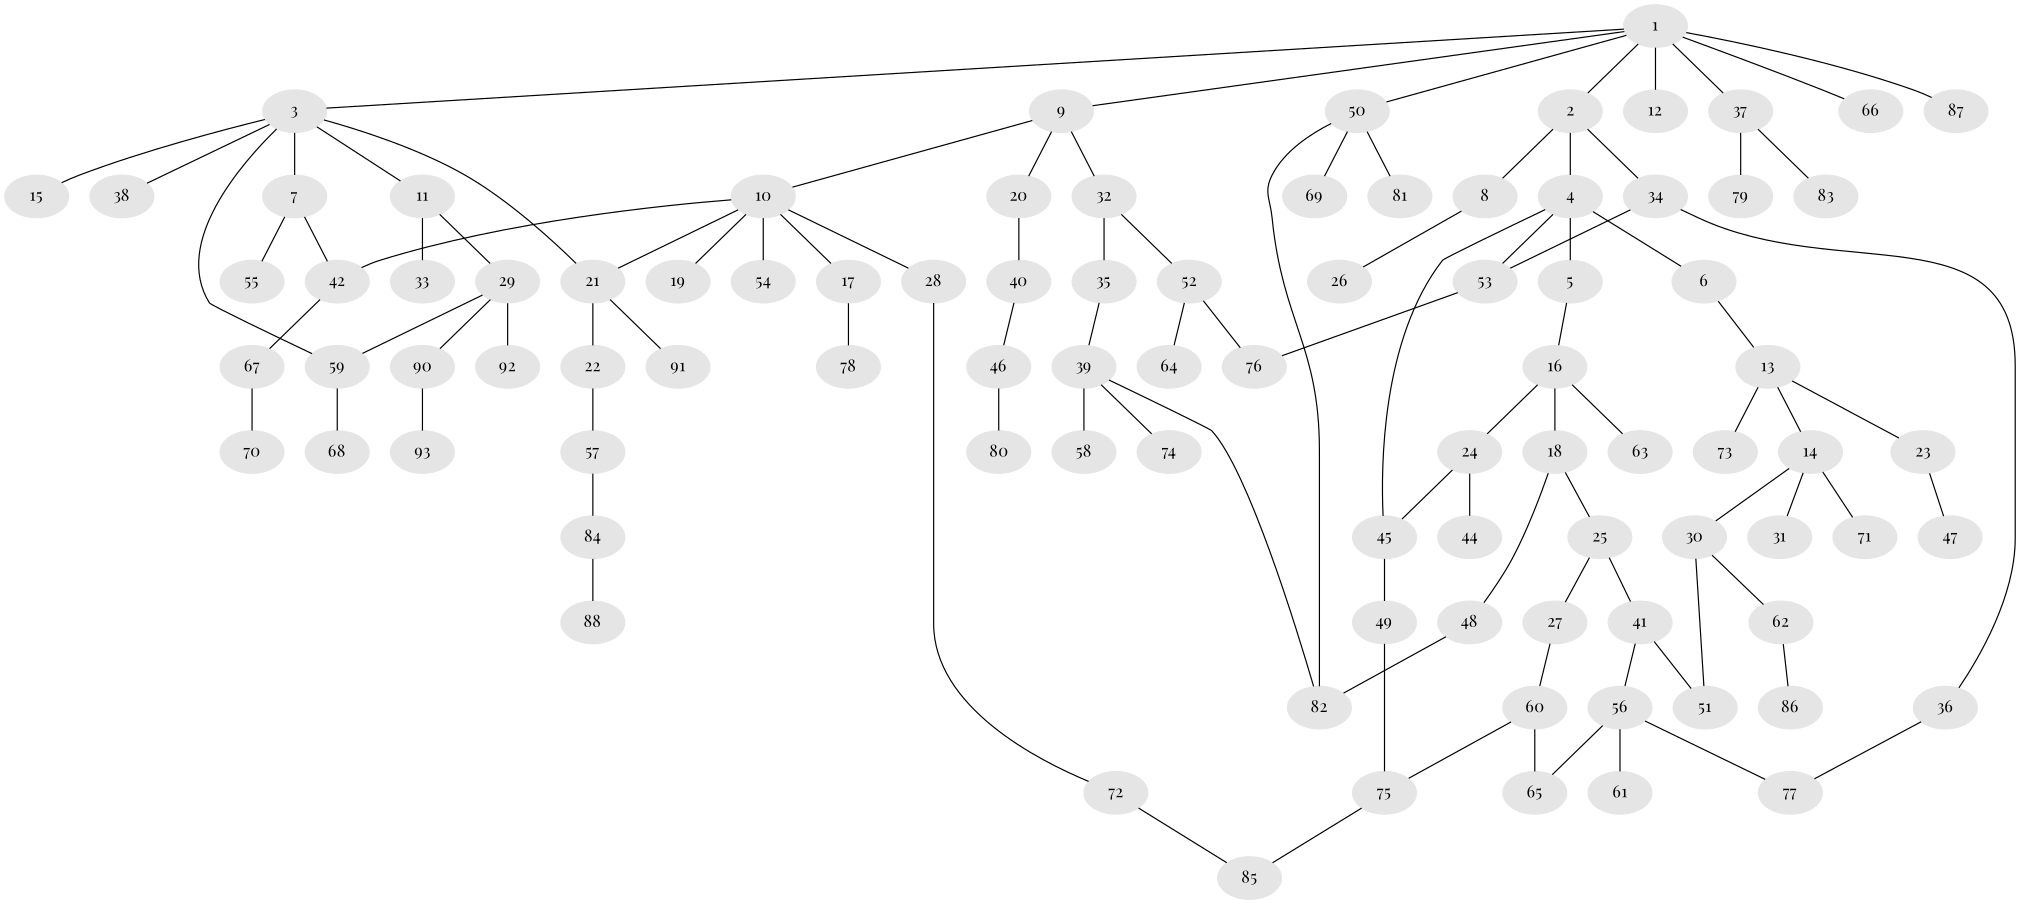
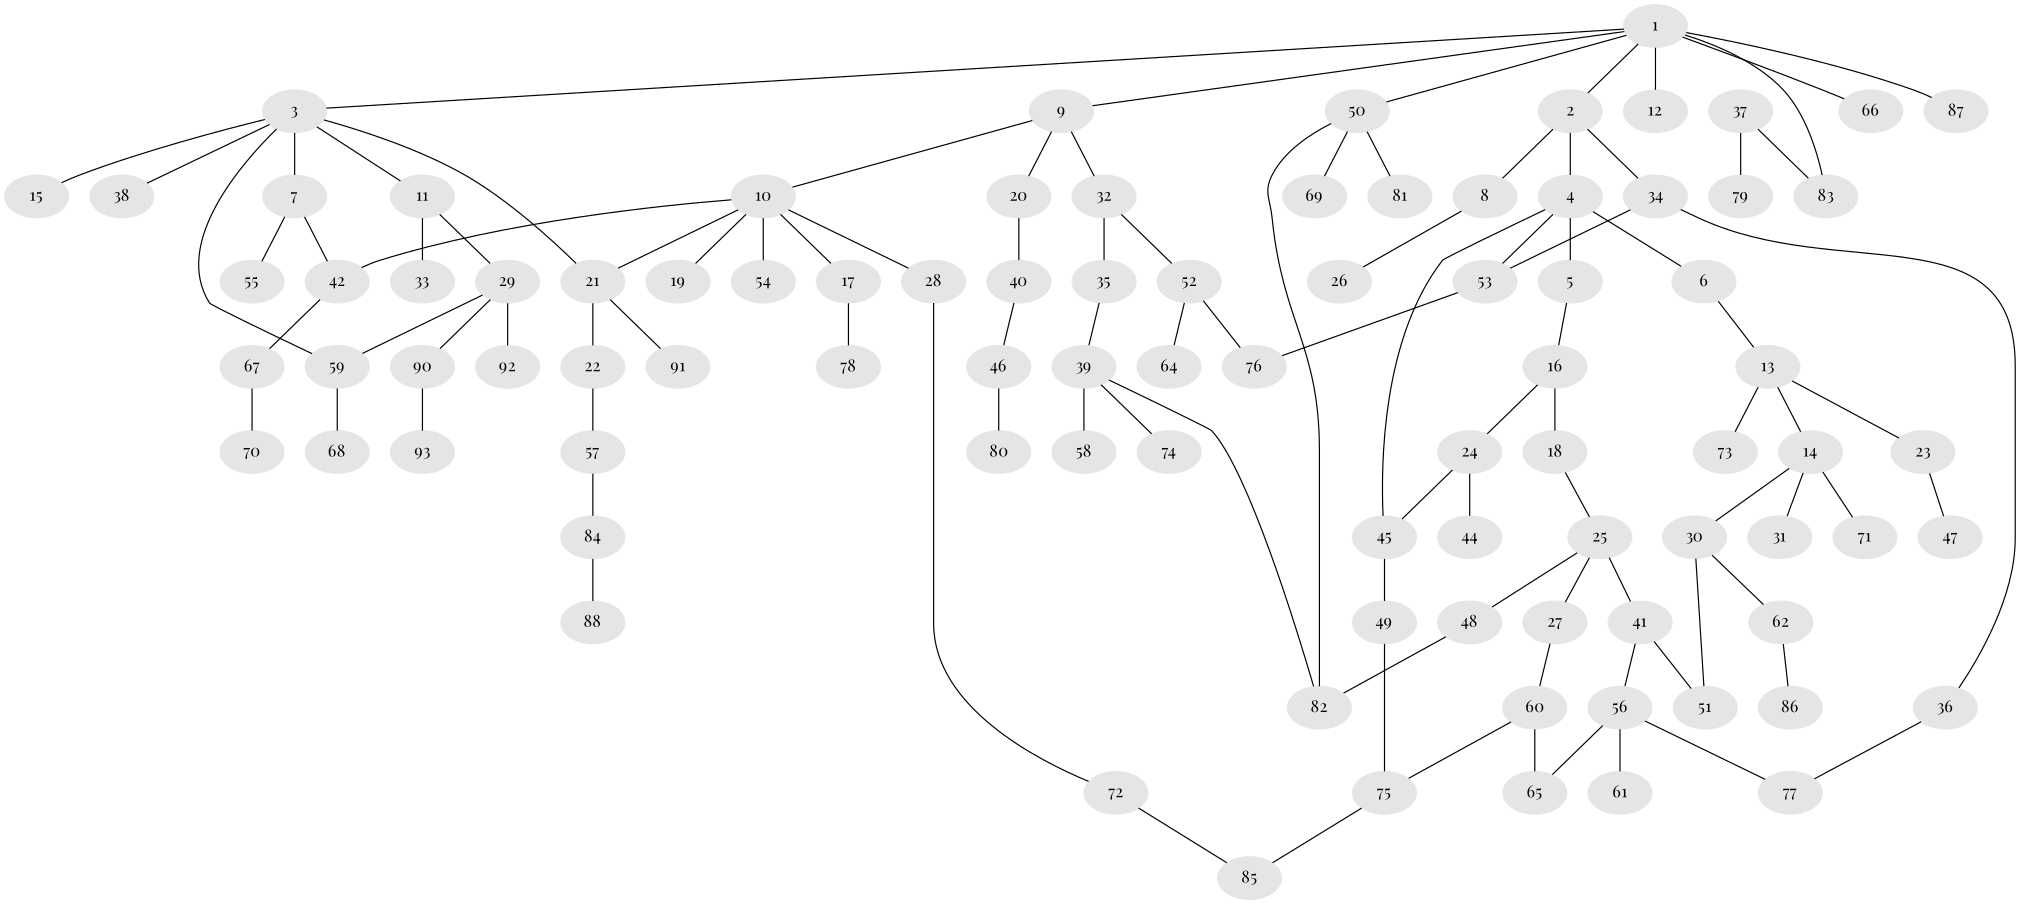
edge "1" -- "37": now "1" -- "83"
node "63": removed
edge "18" -- "48": now "25" -- "48"
